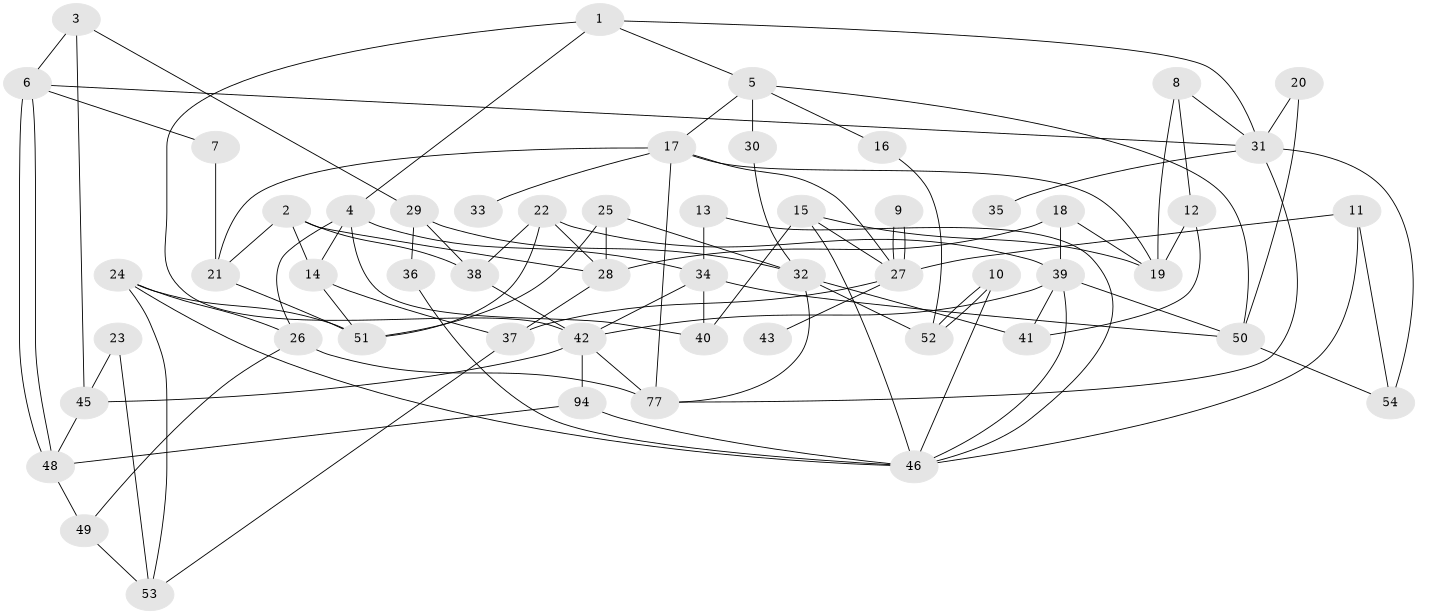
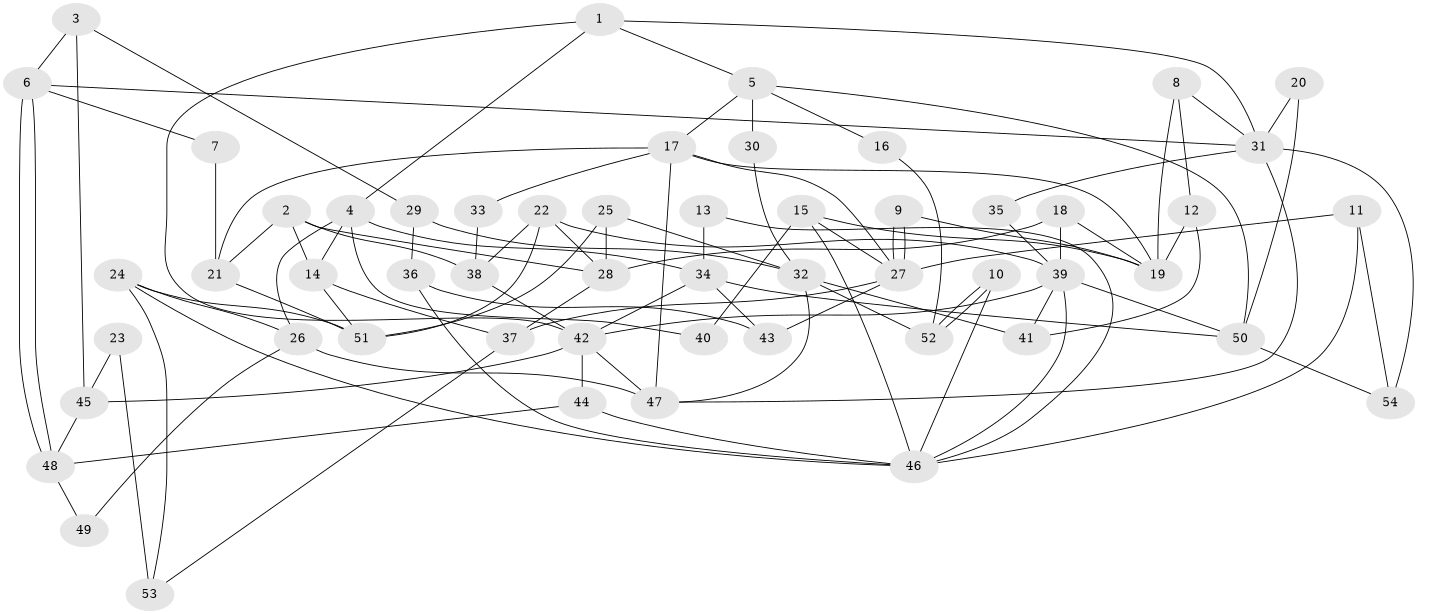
edge "29" -- "38": now "33" -- "38"
edge "9" -- "19": added
edge "35" -- "39": added
edge "36" -- "43": added
edge "34" -- "40": now "34" -- "43"
node "94": label "94" -> "44"
node "77": label "77" -> "47"
edge "49" -- "53": removed
